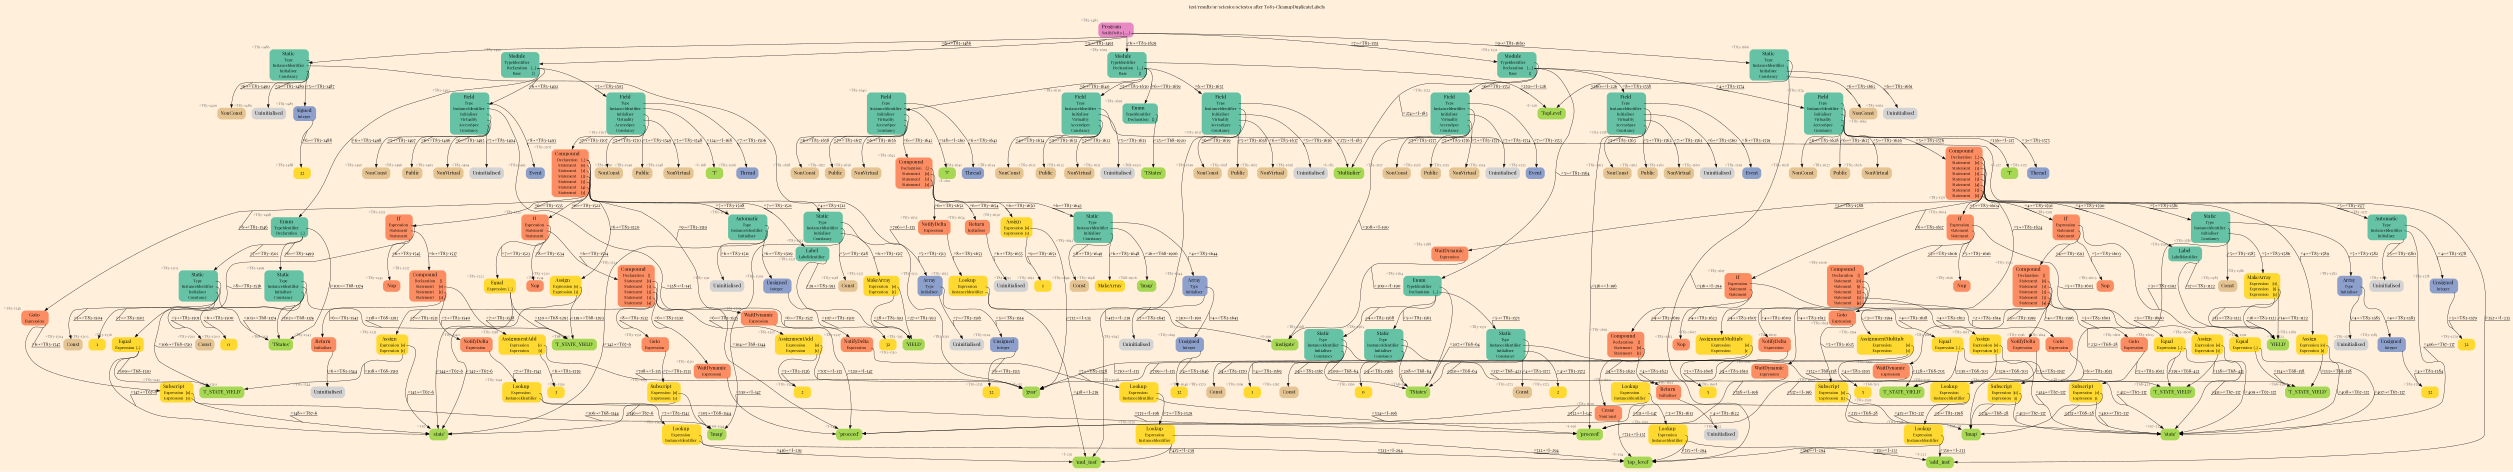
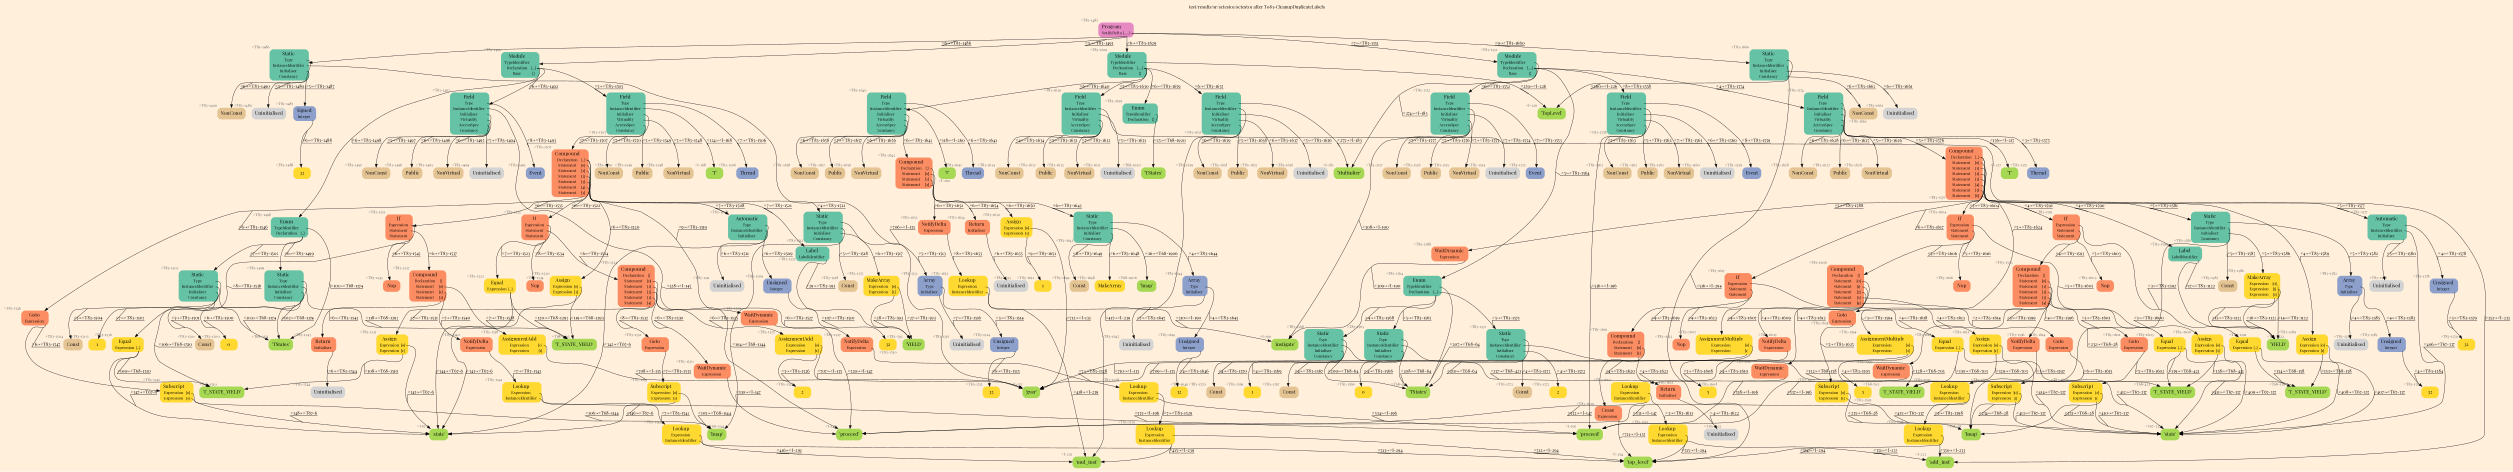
node "3": removed
node "Cease": text "NonConst" -> "Expression"
